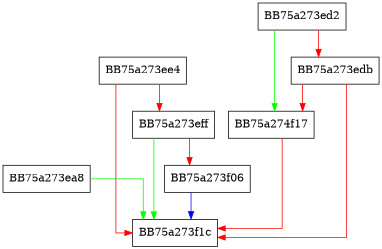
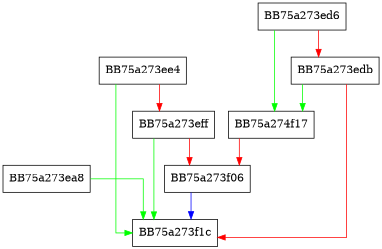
node "BB75a273ed2": label "BB75a273ed2" -> "BB75a273ed6"
edge "BB75a273edb" -> "BB75a274f17": color red -> green
edge "BB75a273ee4" -> "BB75a273f1c": color red -> green
edge "BB75a274f17" -> "BB75a273f1c": now "BB75a274f17" -> "BB75a273f06"
